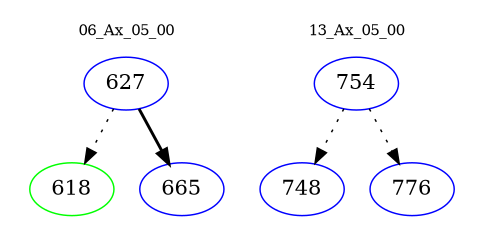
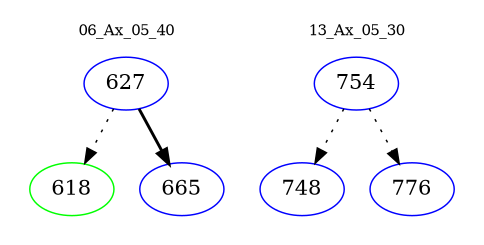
cluster "06_Ax_05_00": label "06_Ax_05_00" -> "06_Ax_05_40"
cluster "13_Ax_05_00": label "13_Ax_05_00" -> "13_Ax_05_30"
